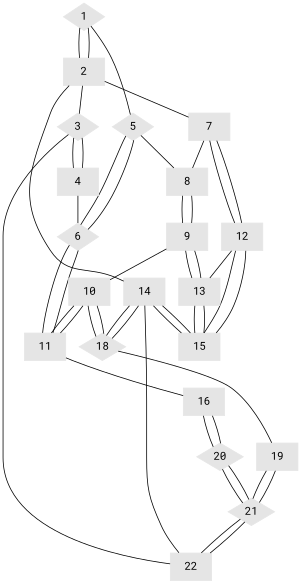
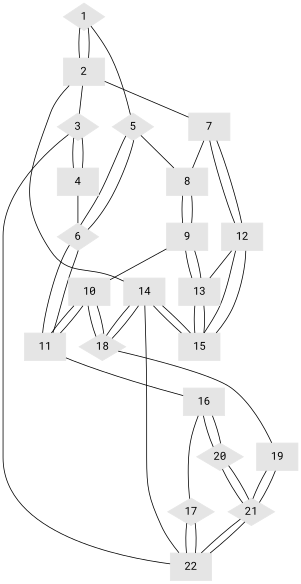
node "17": added
